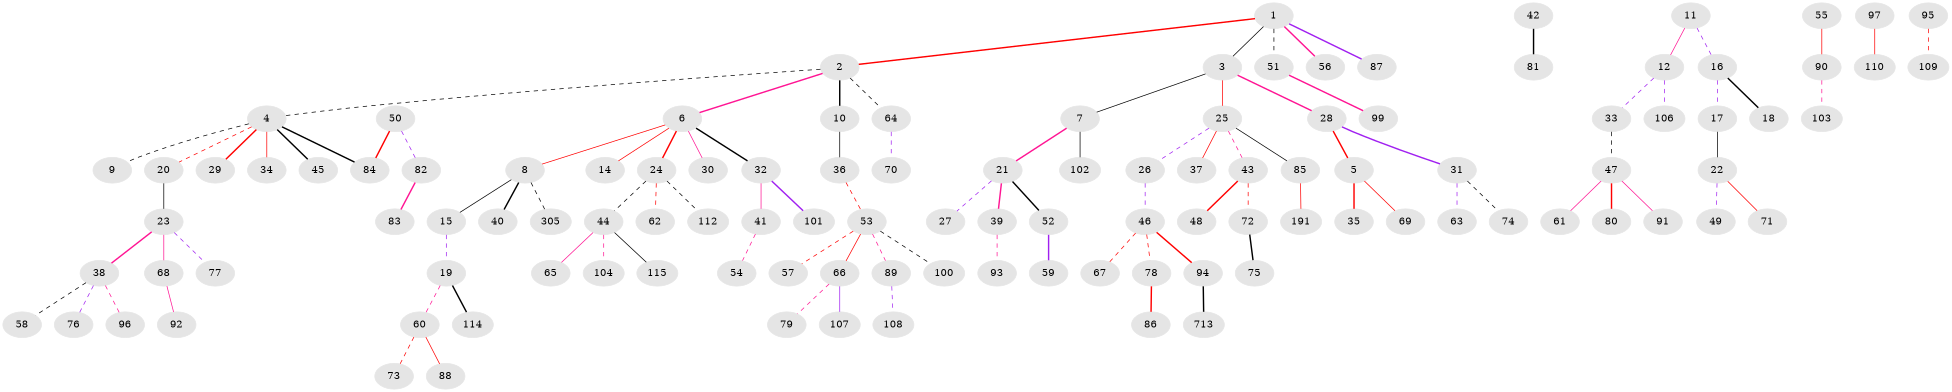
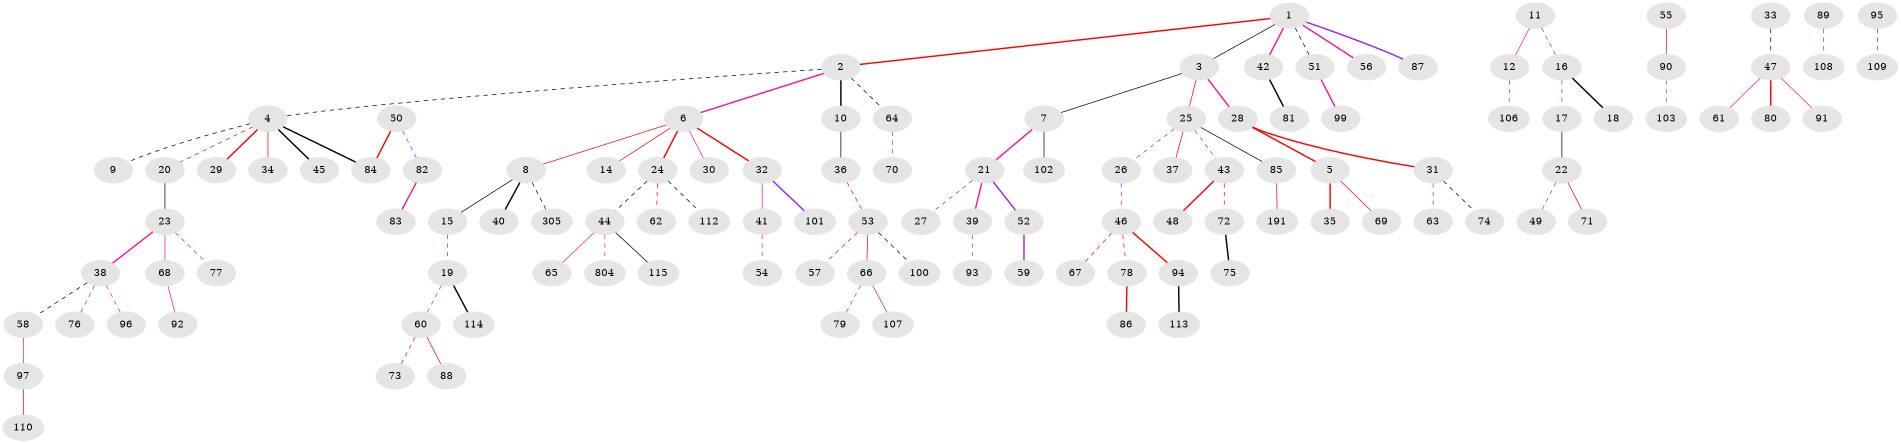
edge "1" -- "42": added
edge "12" -- "33": removed
edge "6" -- "32": color black -> red
edge "28" -- "31": color purple -> red
edge "21" -- "52": color black -> purple
edge "53" -- "89": removed
node "104": label "104" -> "804"
node "713": label "713" -> "113"
edge "58" -- "97": added
